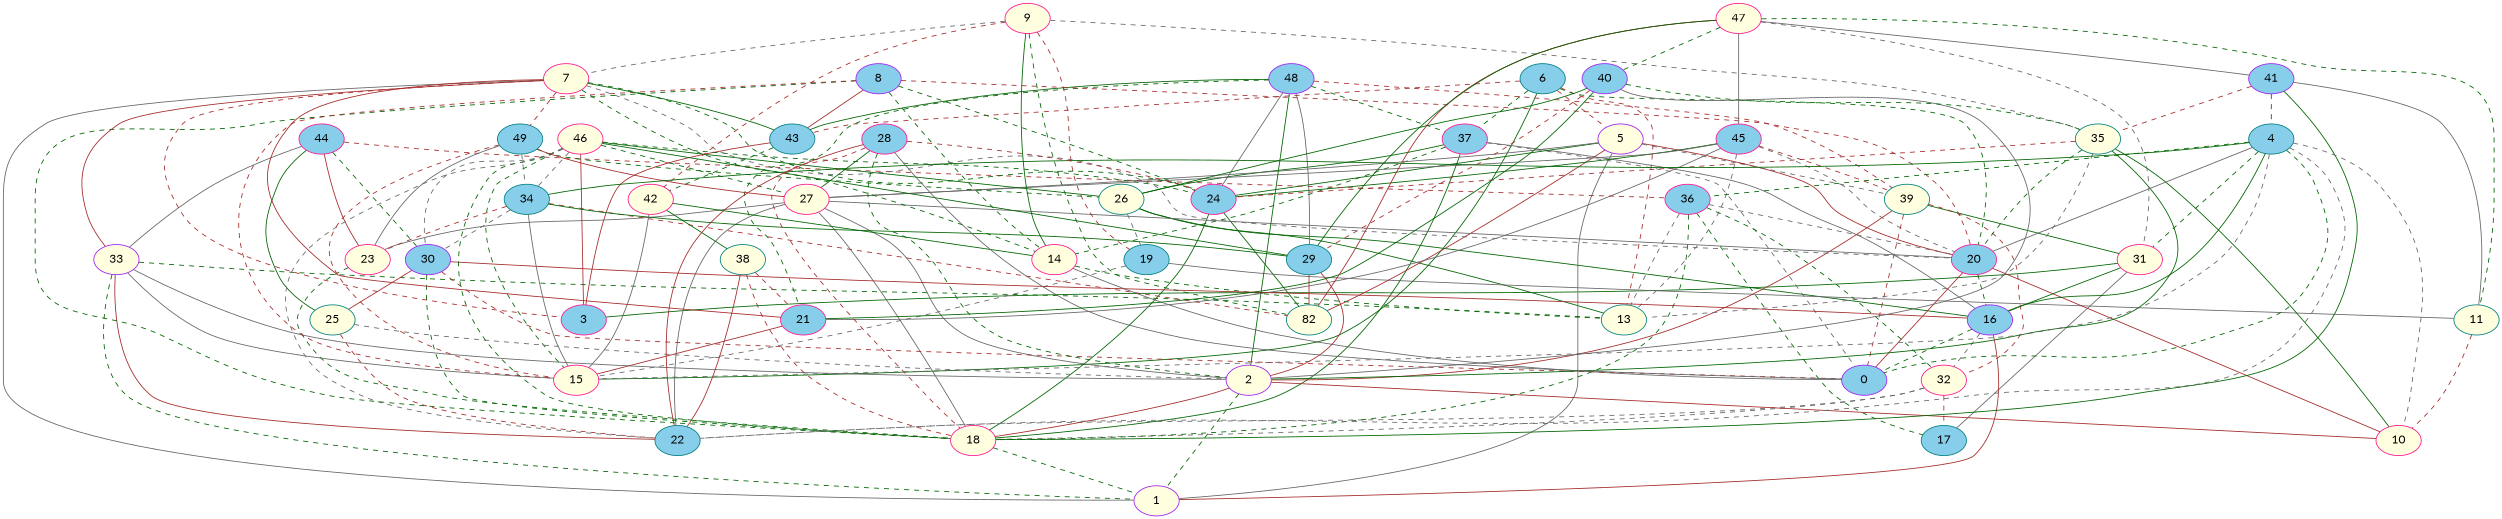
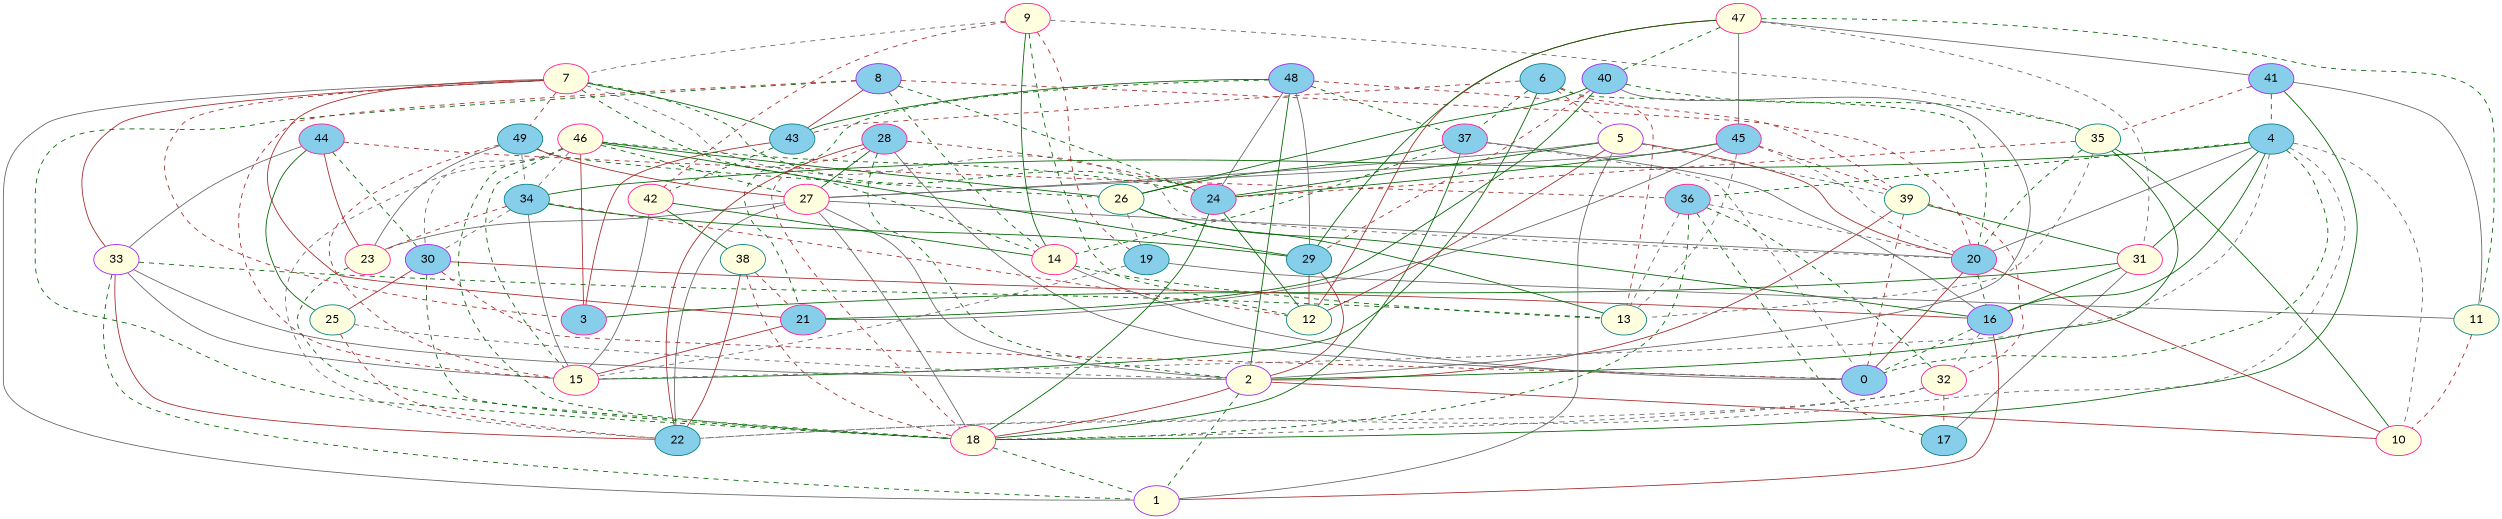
edge "4" -- "31": style dashed -> solid
node "82": label "82" -> "12"
